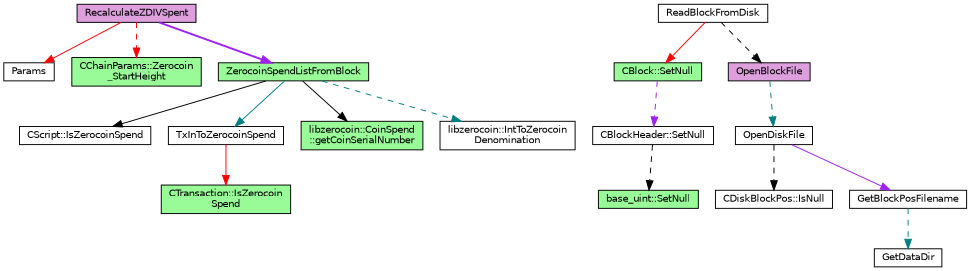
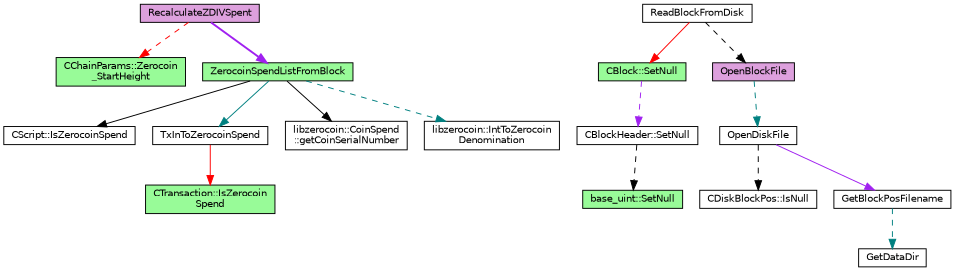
node "Params": removed
node "libzerocoin::CoinSpend ::getCoinSerialNumber": fillcolor palegreen -> white
